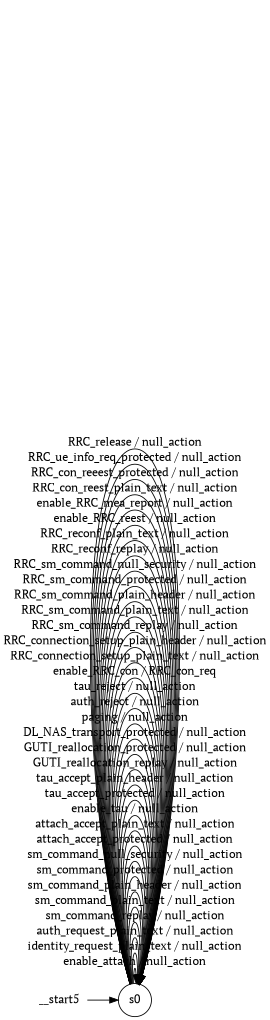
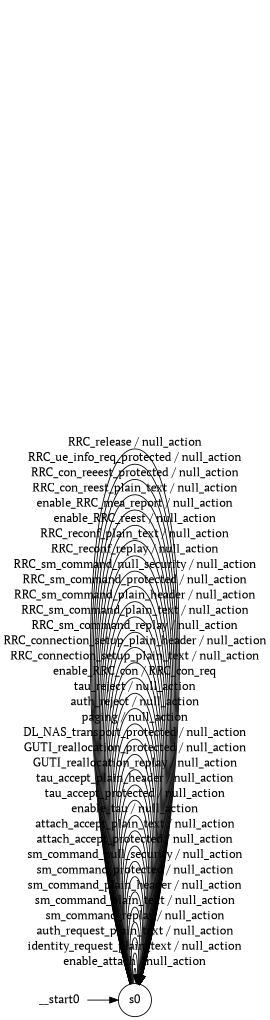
node "__start5": label "__start5" -> "__start0"
